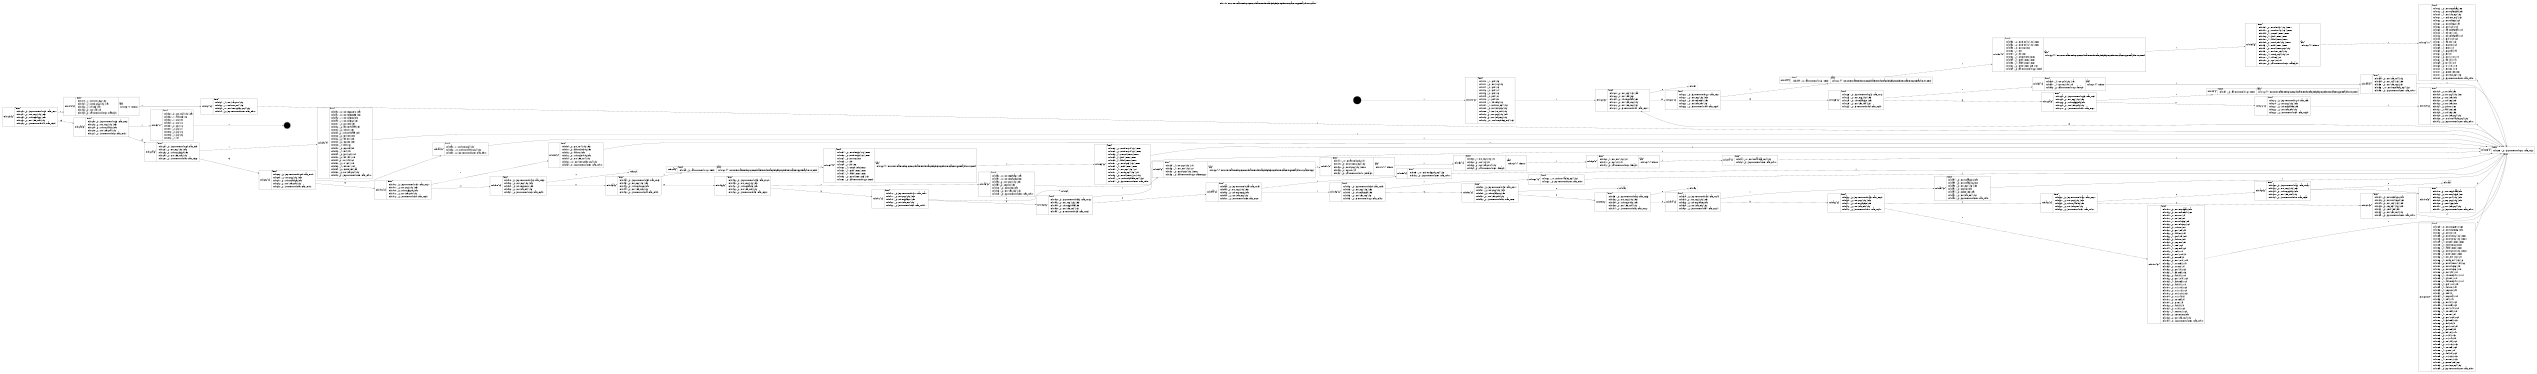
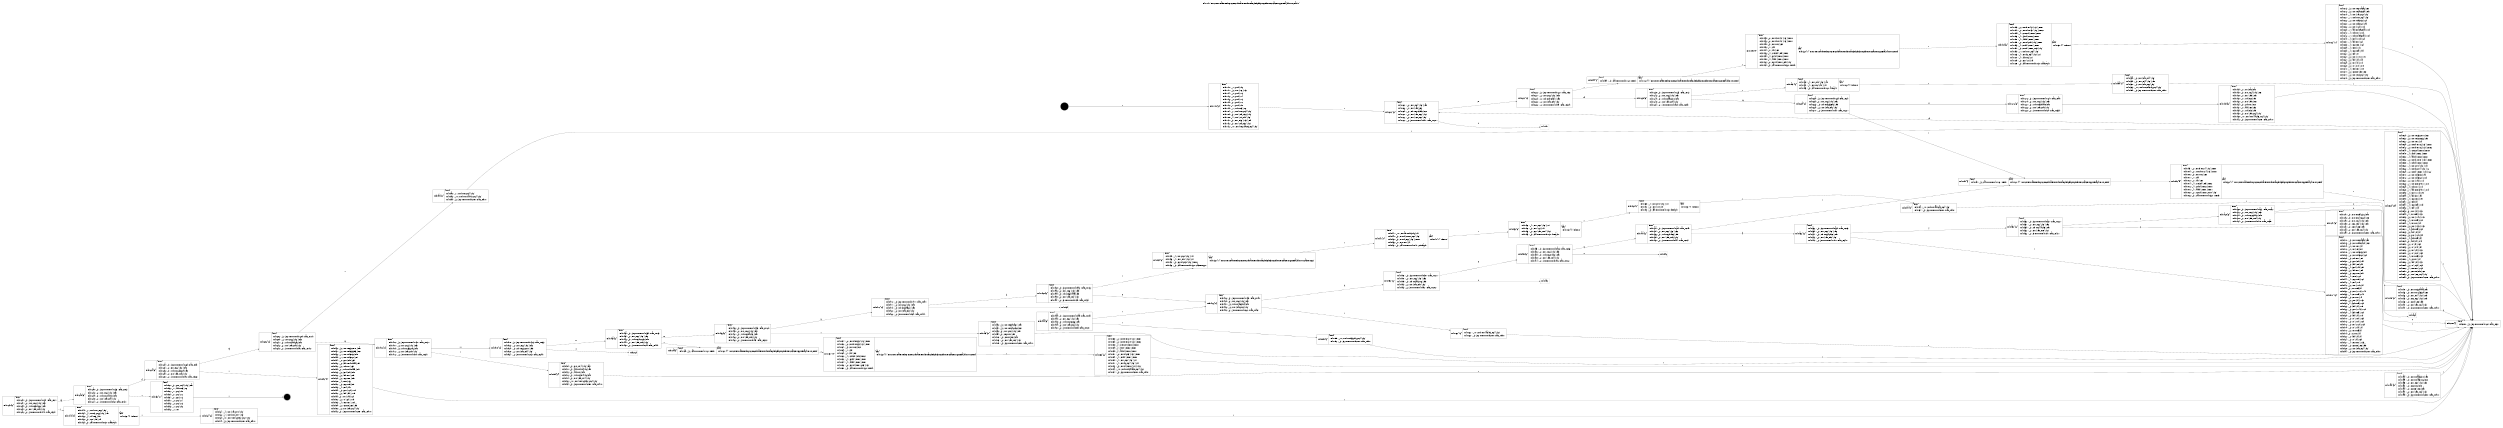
node "0x401dfc [49]": added
edge "0x401a1a [28]" -> "0x401a94 [30]": now "0x401a1a [28]" -> "0x401df7 [5]"
edge "0x40198e [28]" -> "0x4019aa [28]": now "0x40198e [28]" -> "0x4019c6 [28]"
